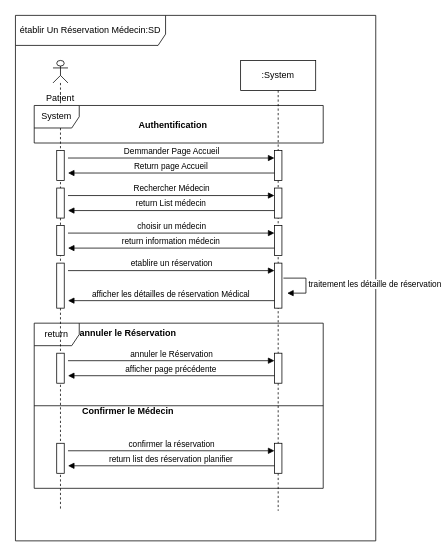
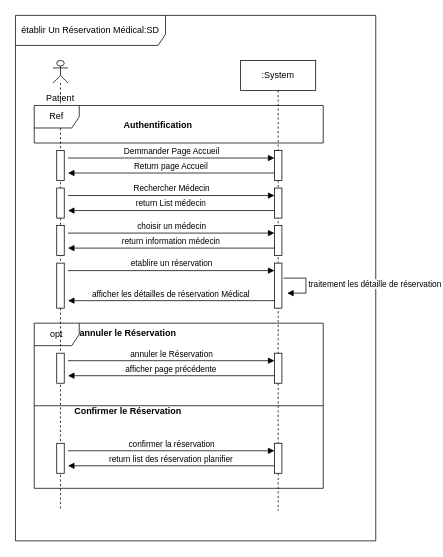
node "établir Un Réservation Médecin:SD": label "établir Un Réservation Médecin:SD" -> "établir Un Réservation Médical:SD"
node "System": label "System" -> "Ref"
node "Authentification": moved (173, 124) -> (158, 124)
node "return": label "return" -> "opt"
node "Confirmer le Médecin": label "Confirmer le Médecin" -> "Confirmer le Réservation"
